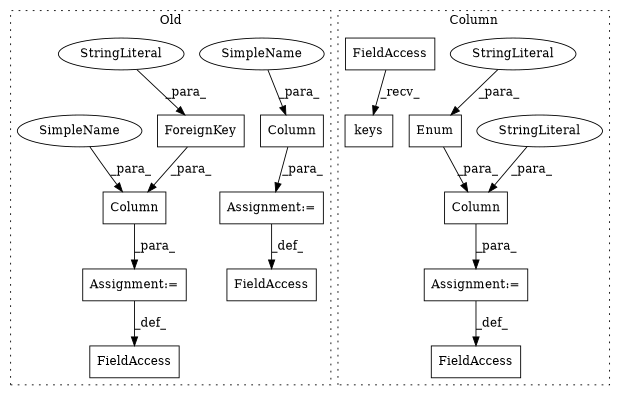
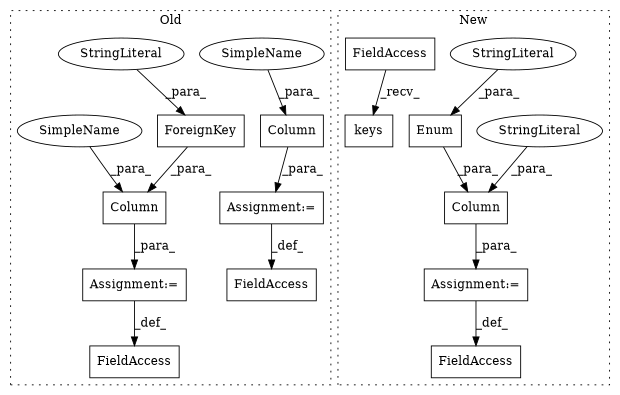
cluster "Column": label "Column" -> "New"
